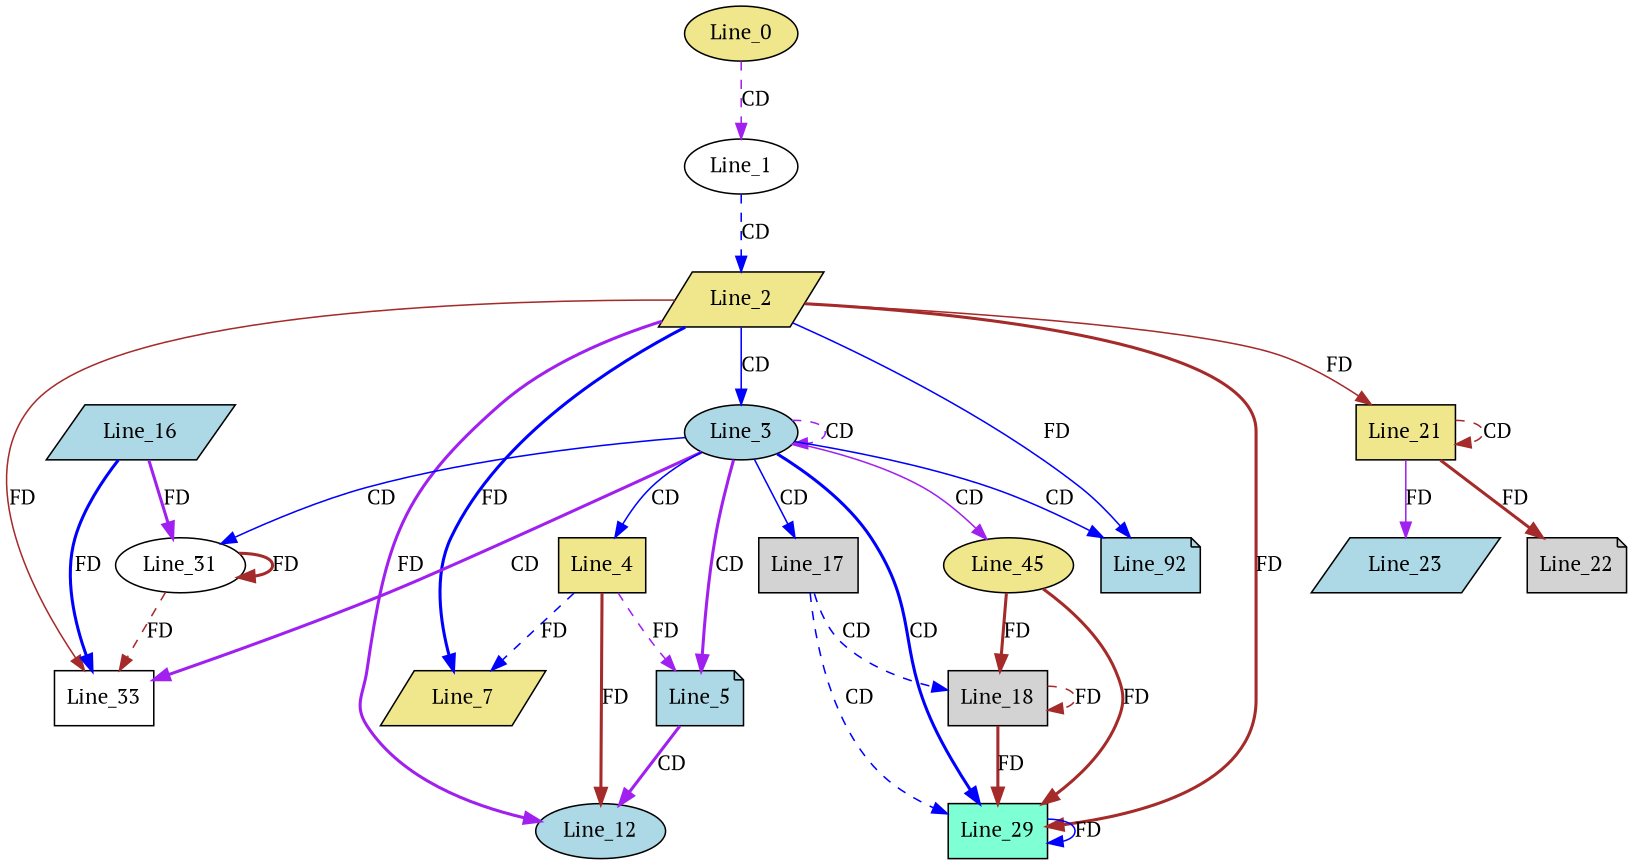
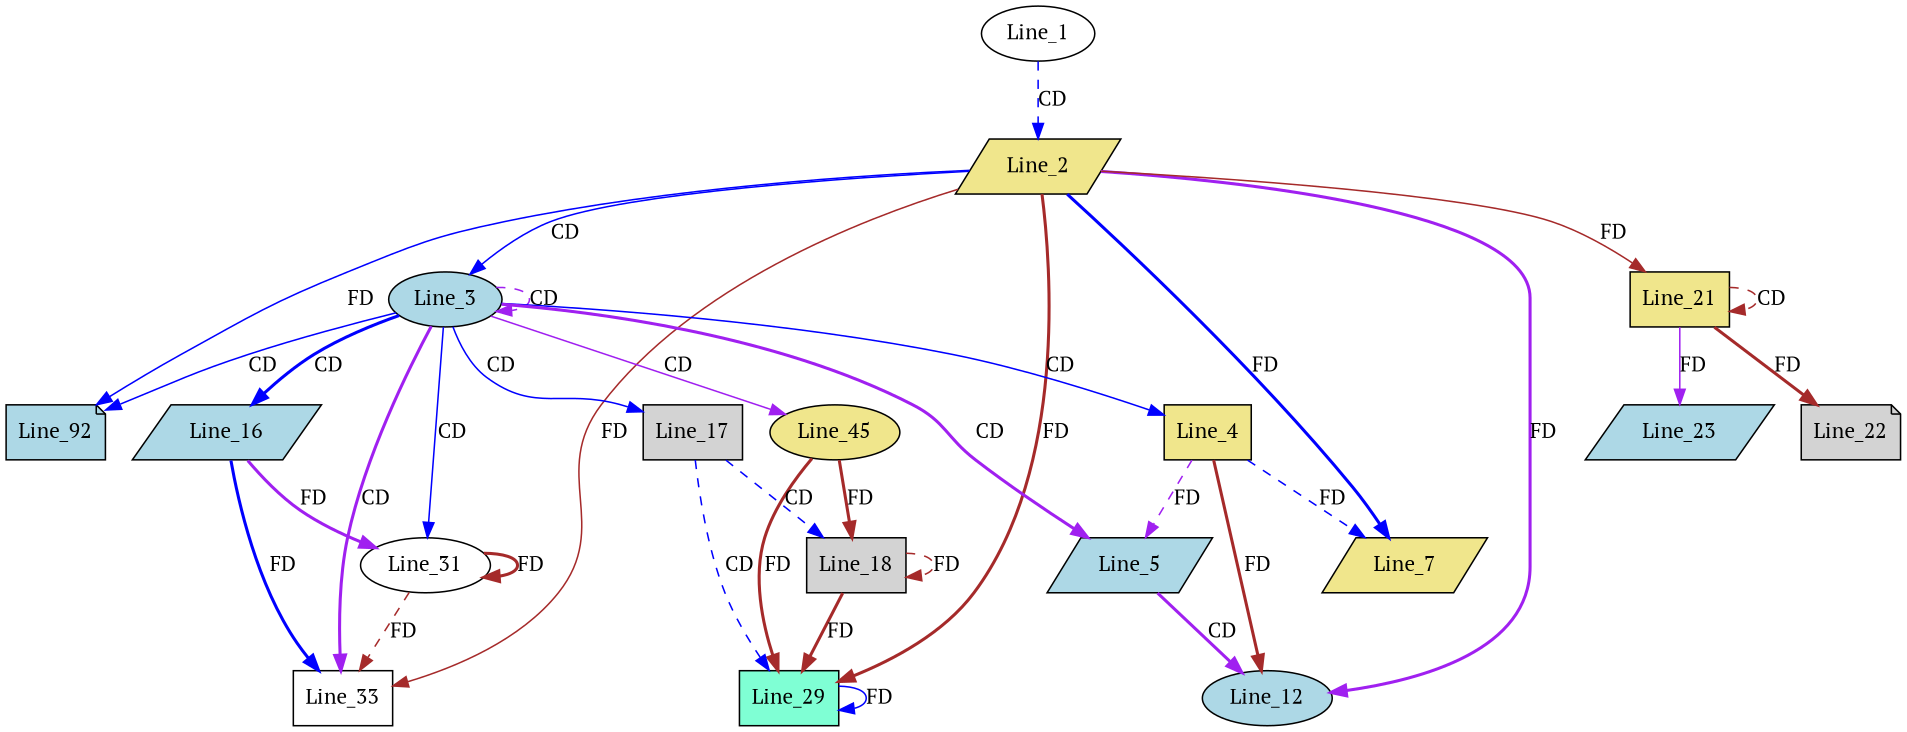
node "Line_0": removed
edge "Line_3" -> "Line_29": now "Line_3" -> "Line_16"
node "Line_5": shape note -> parallelogram
